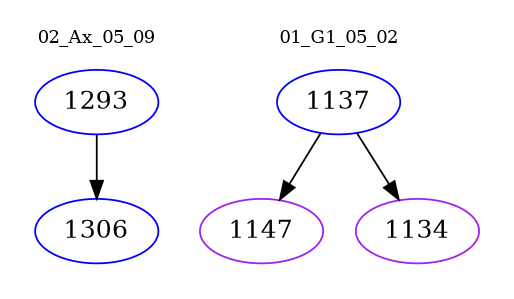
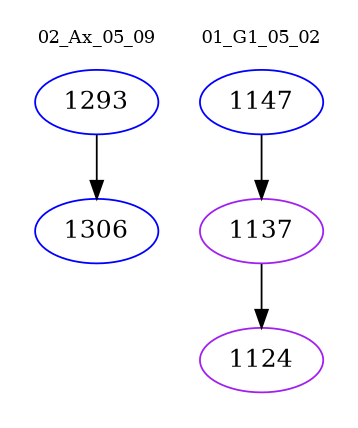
node "1137": color blue -> purple
edge "1137" -> "1147": reversed
node "1147": color purple -> blue
node "1134": label "1134" -> "1124"
